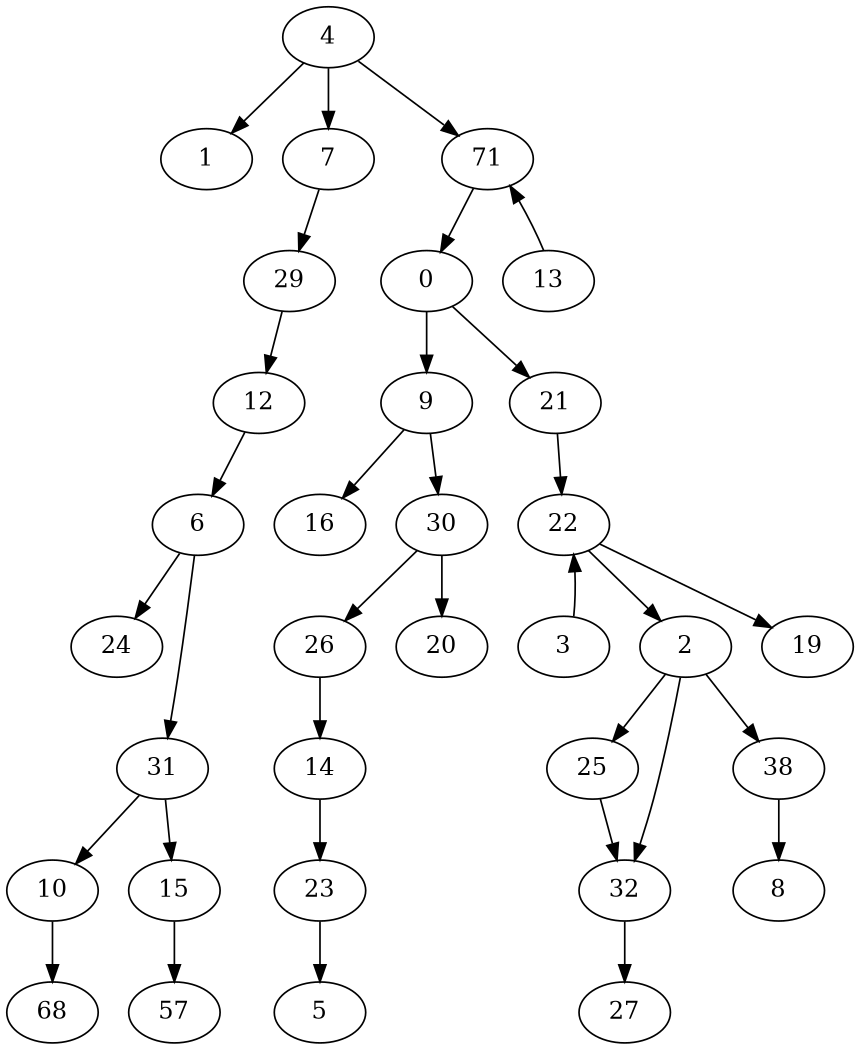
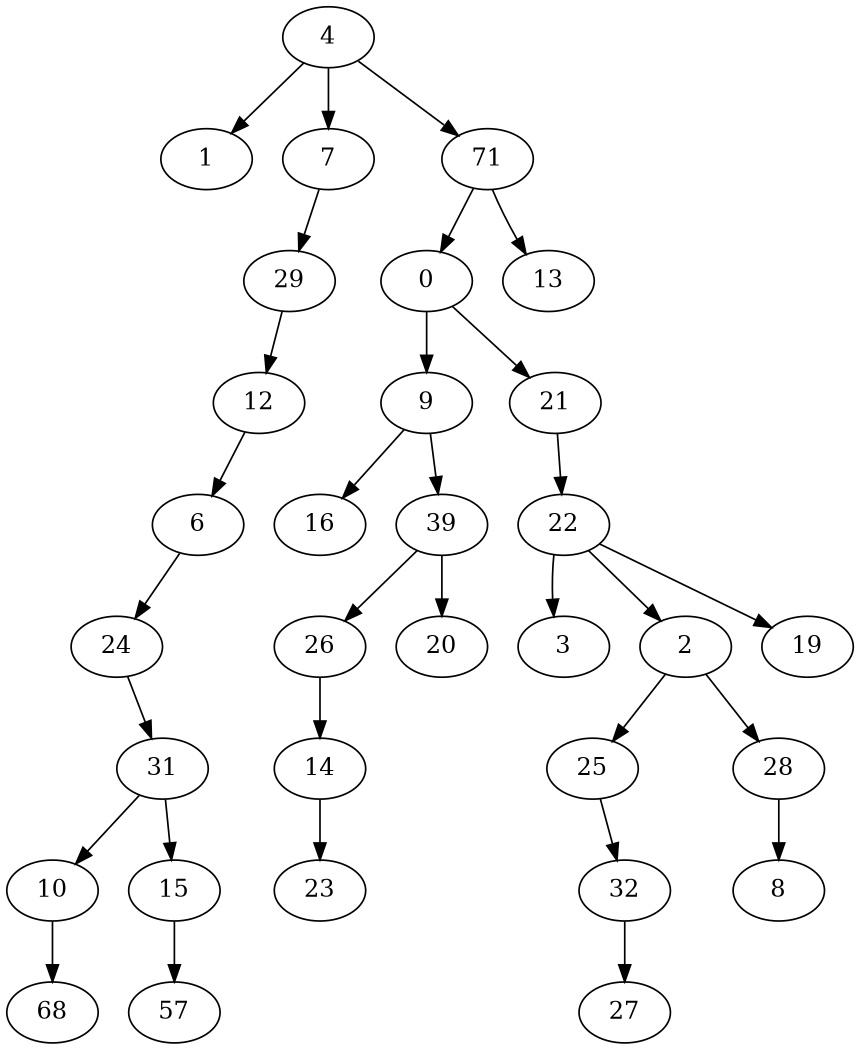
edge "13" -> "71": reversed
node "30": label "30" -> "39"
edge "3" -> "22": reversed
edge "6" -> "31": now "24" -> "31"
edge "2" -> "32": removed
node "38": label "38" -> "28"
node "5": removed
